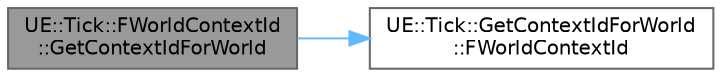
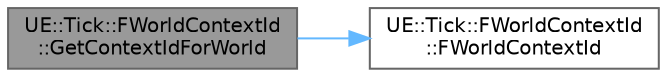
node "UE::Tick::GetContextIdForWorld ::FWorldContextId": label "UE::Tick::GetContextIdForWorld ::FWorldContextId" -> "UE::Tick::FWorldContextId ::FWorldContextId"
